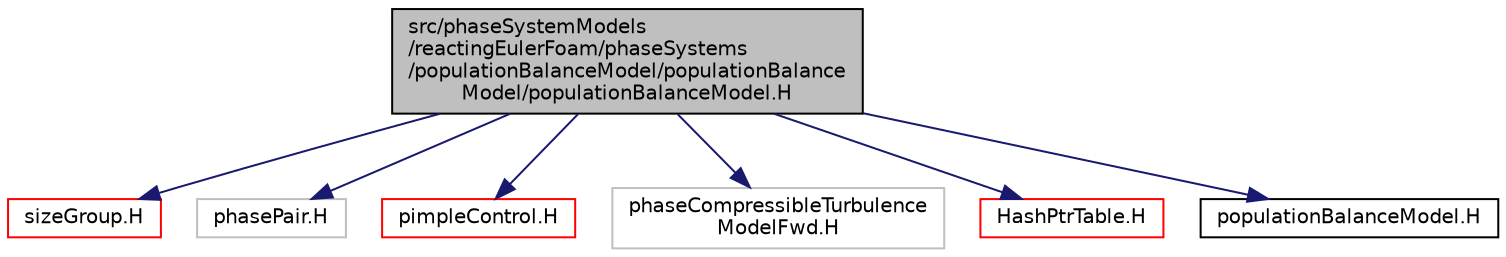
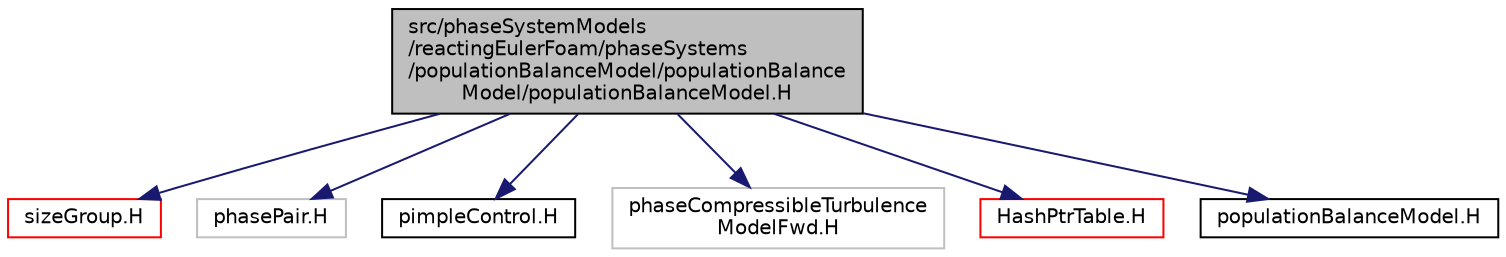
node "pimpleControl.H": color red -> black
